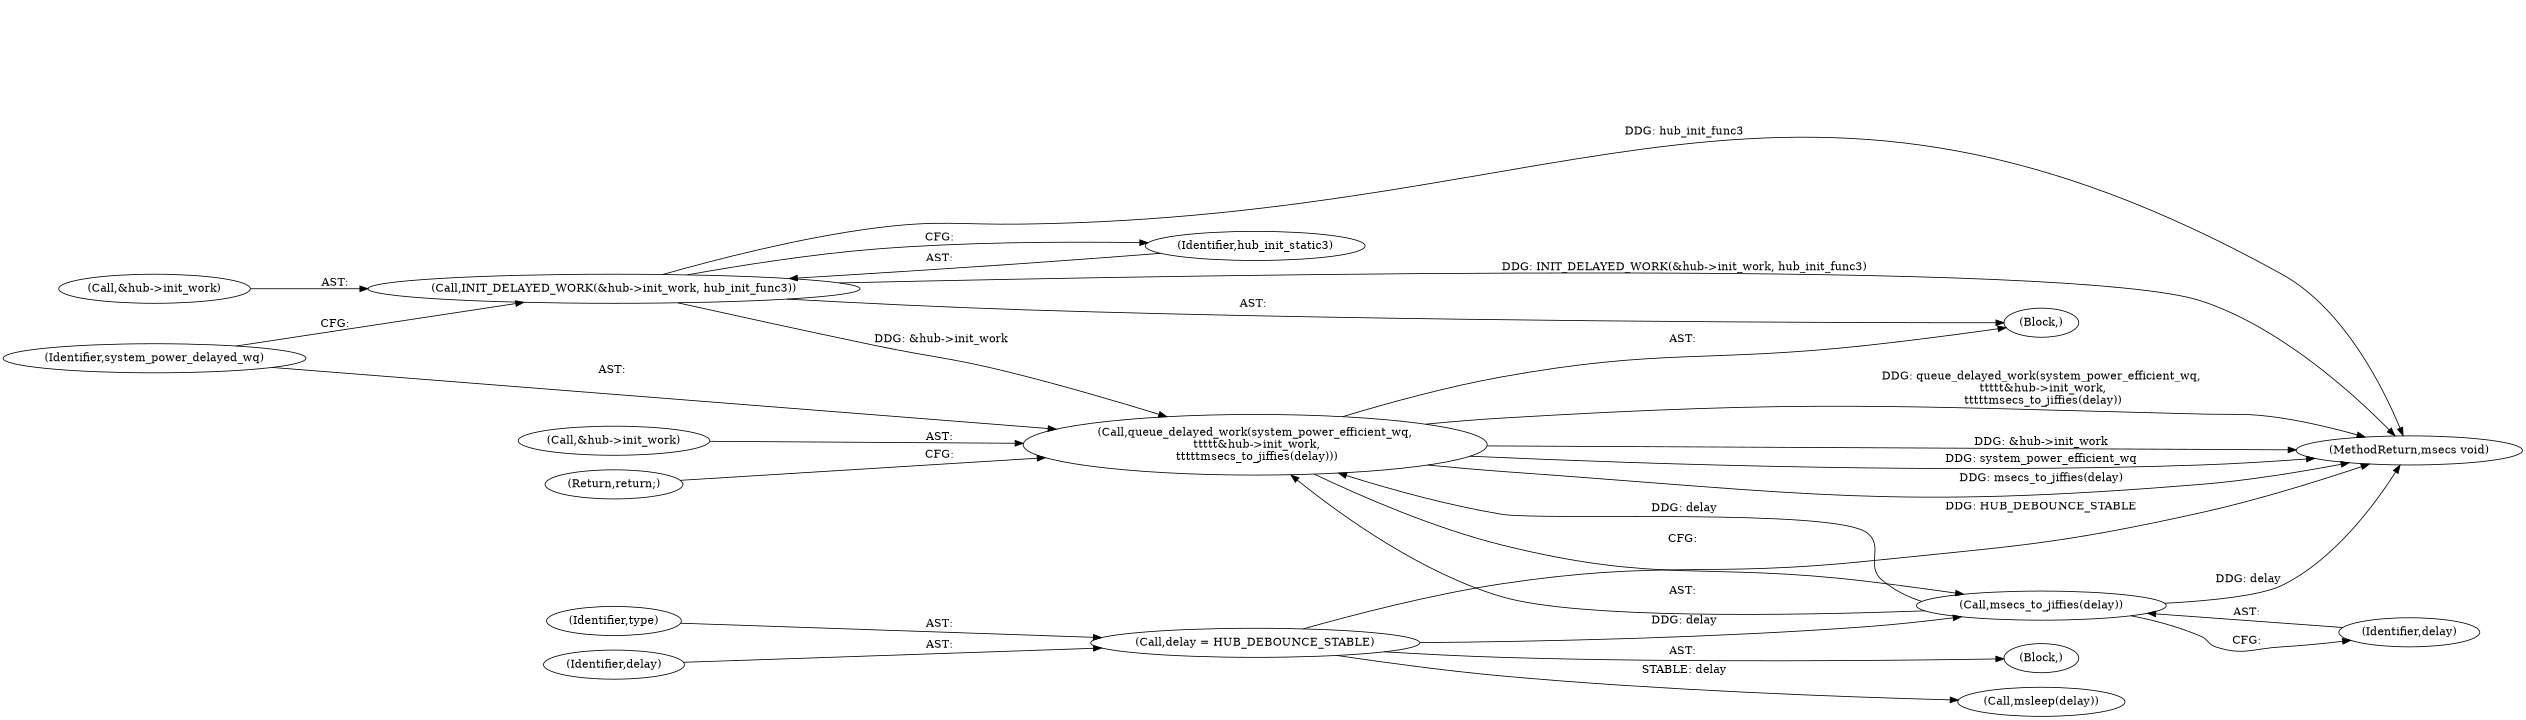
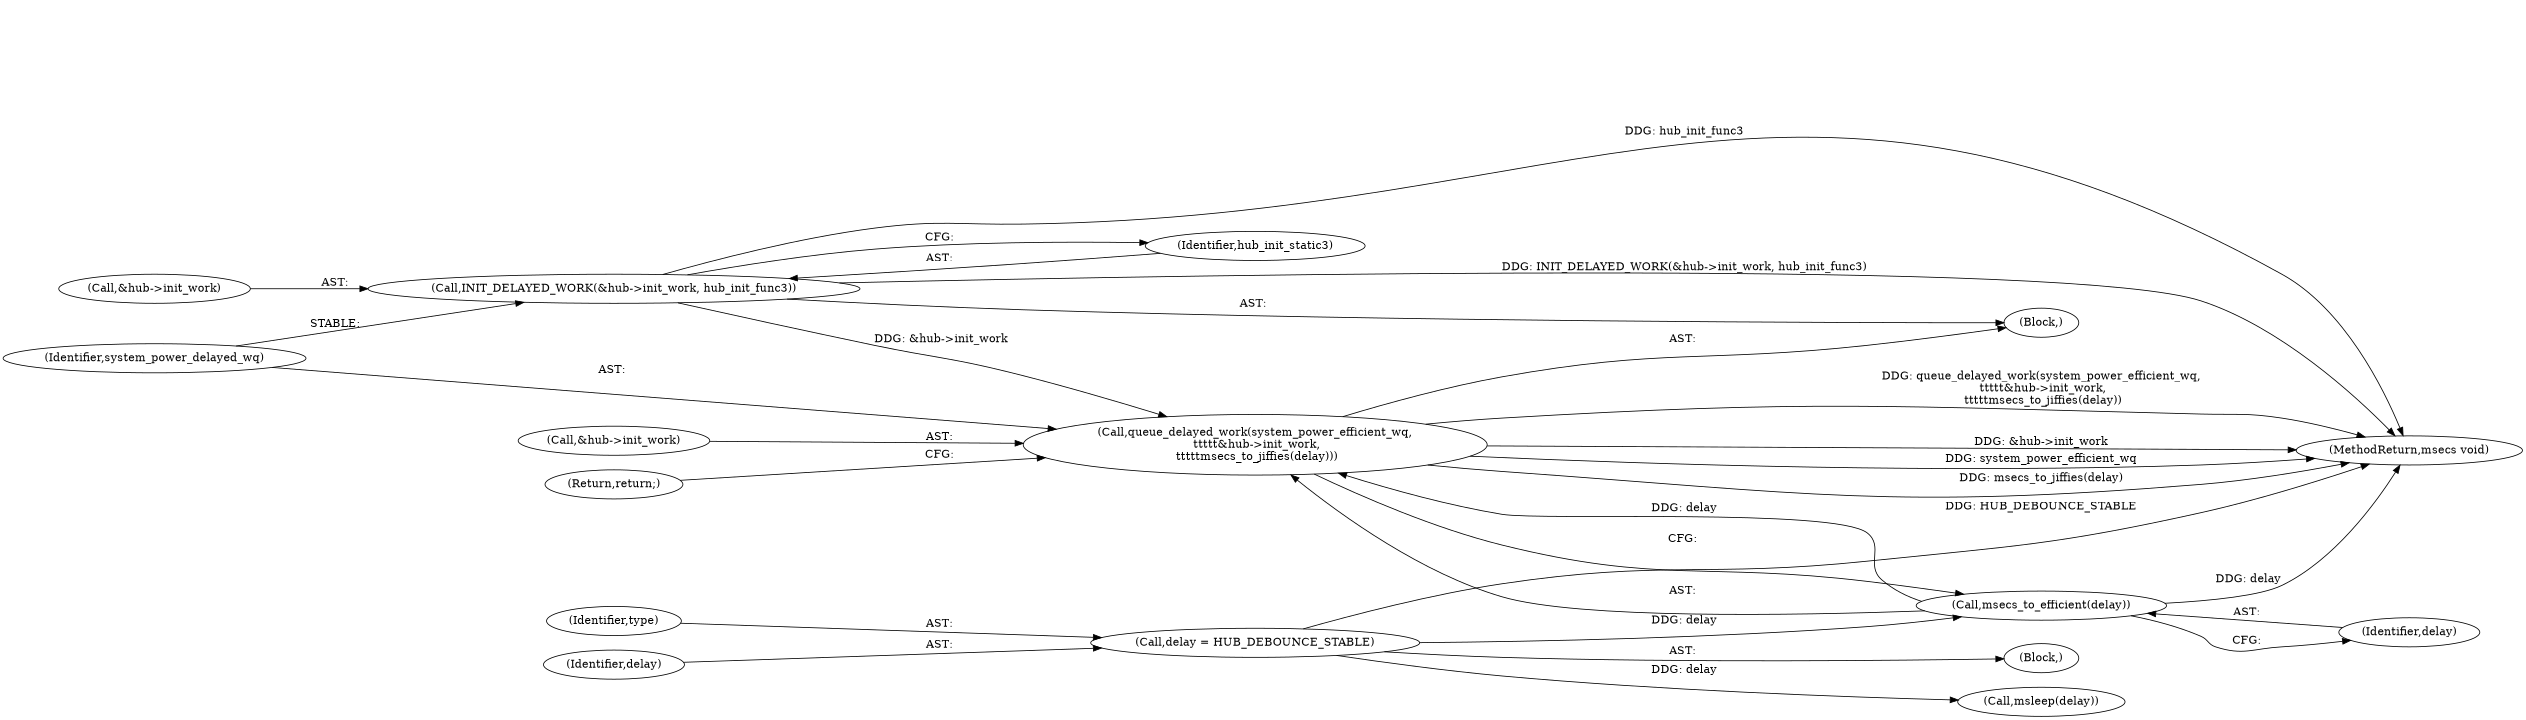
edge "(Identifier,system_power_delayed_wq)" -> "(Call,INIT_DELAYED_WORK(&hub->init_work, hub_init_func3))": label "CFG: " -> "STABLE: "
node "(Call,msecs_to_jiffies(delay))": label "(Call,msecs_to_jiffies(delay))" -> "(Call,msecs_to_efficient(delay))"
edge "(Call,delay = HUB_DEBOUNCE_STABLE)" -> "(Call,msleep(delay))": label "STABLE: delay" -> "DDG: delay"
